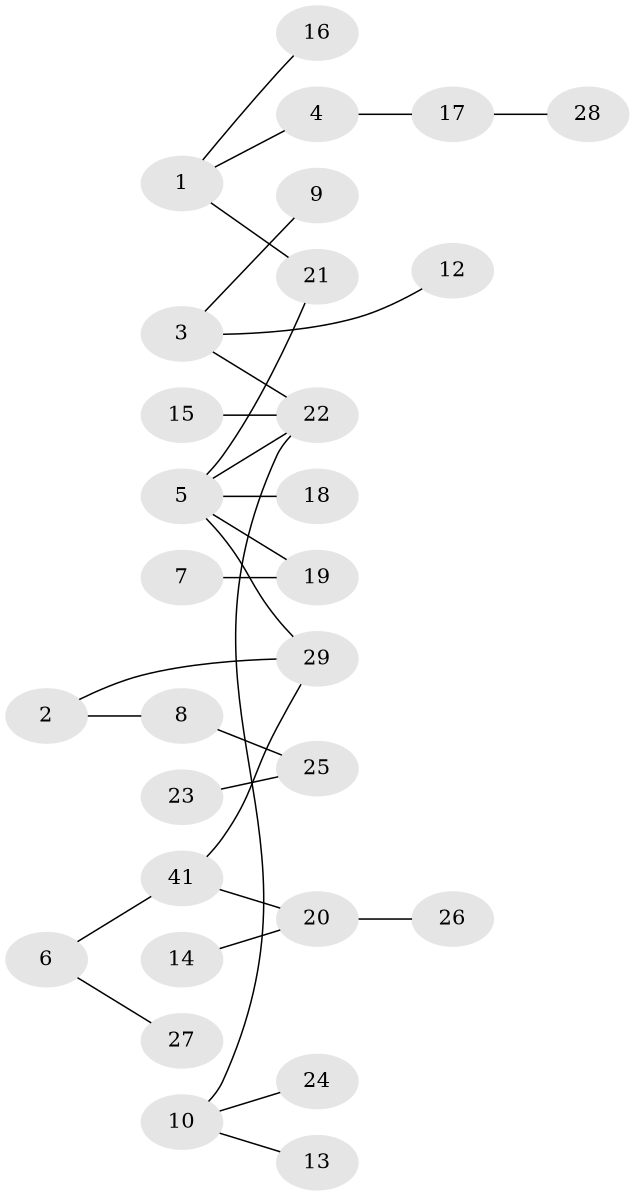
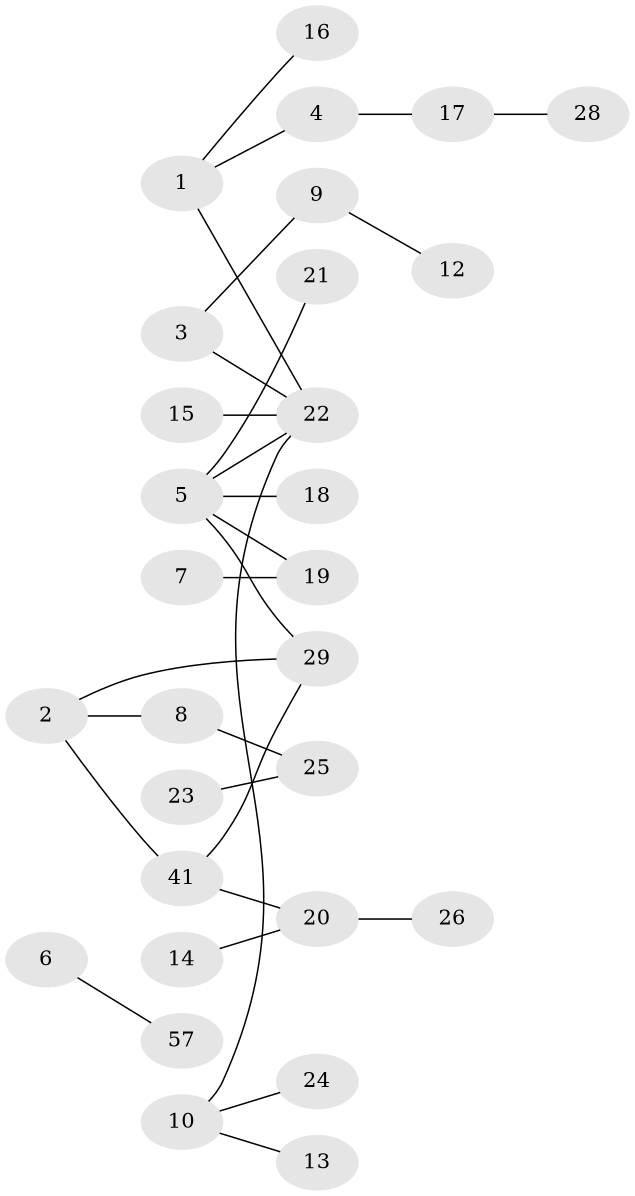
edge "1" -- "21": now "1" -- "22"
edge "12" -- "3": now "12" -- "9"
edge "41" -- "6": now "41" -- "2"
node "27": label "27" -> "57"
